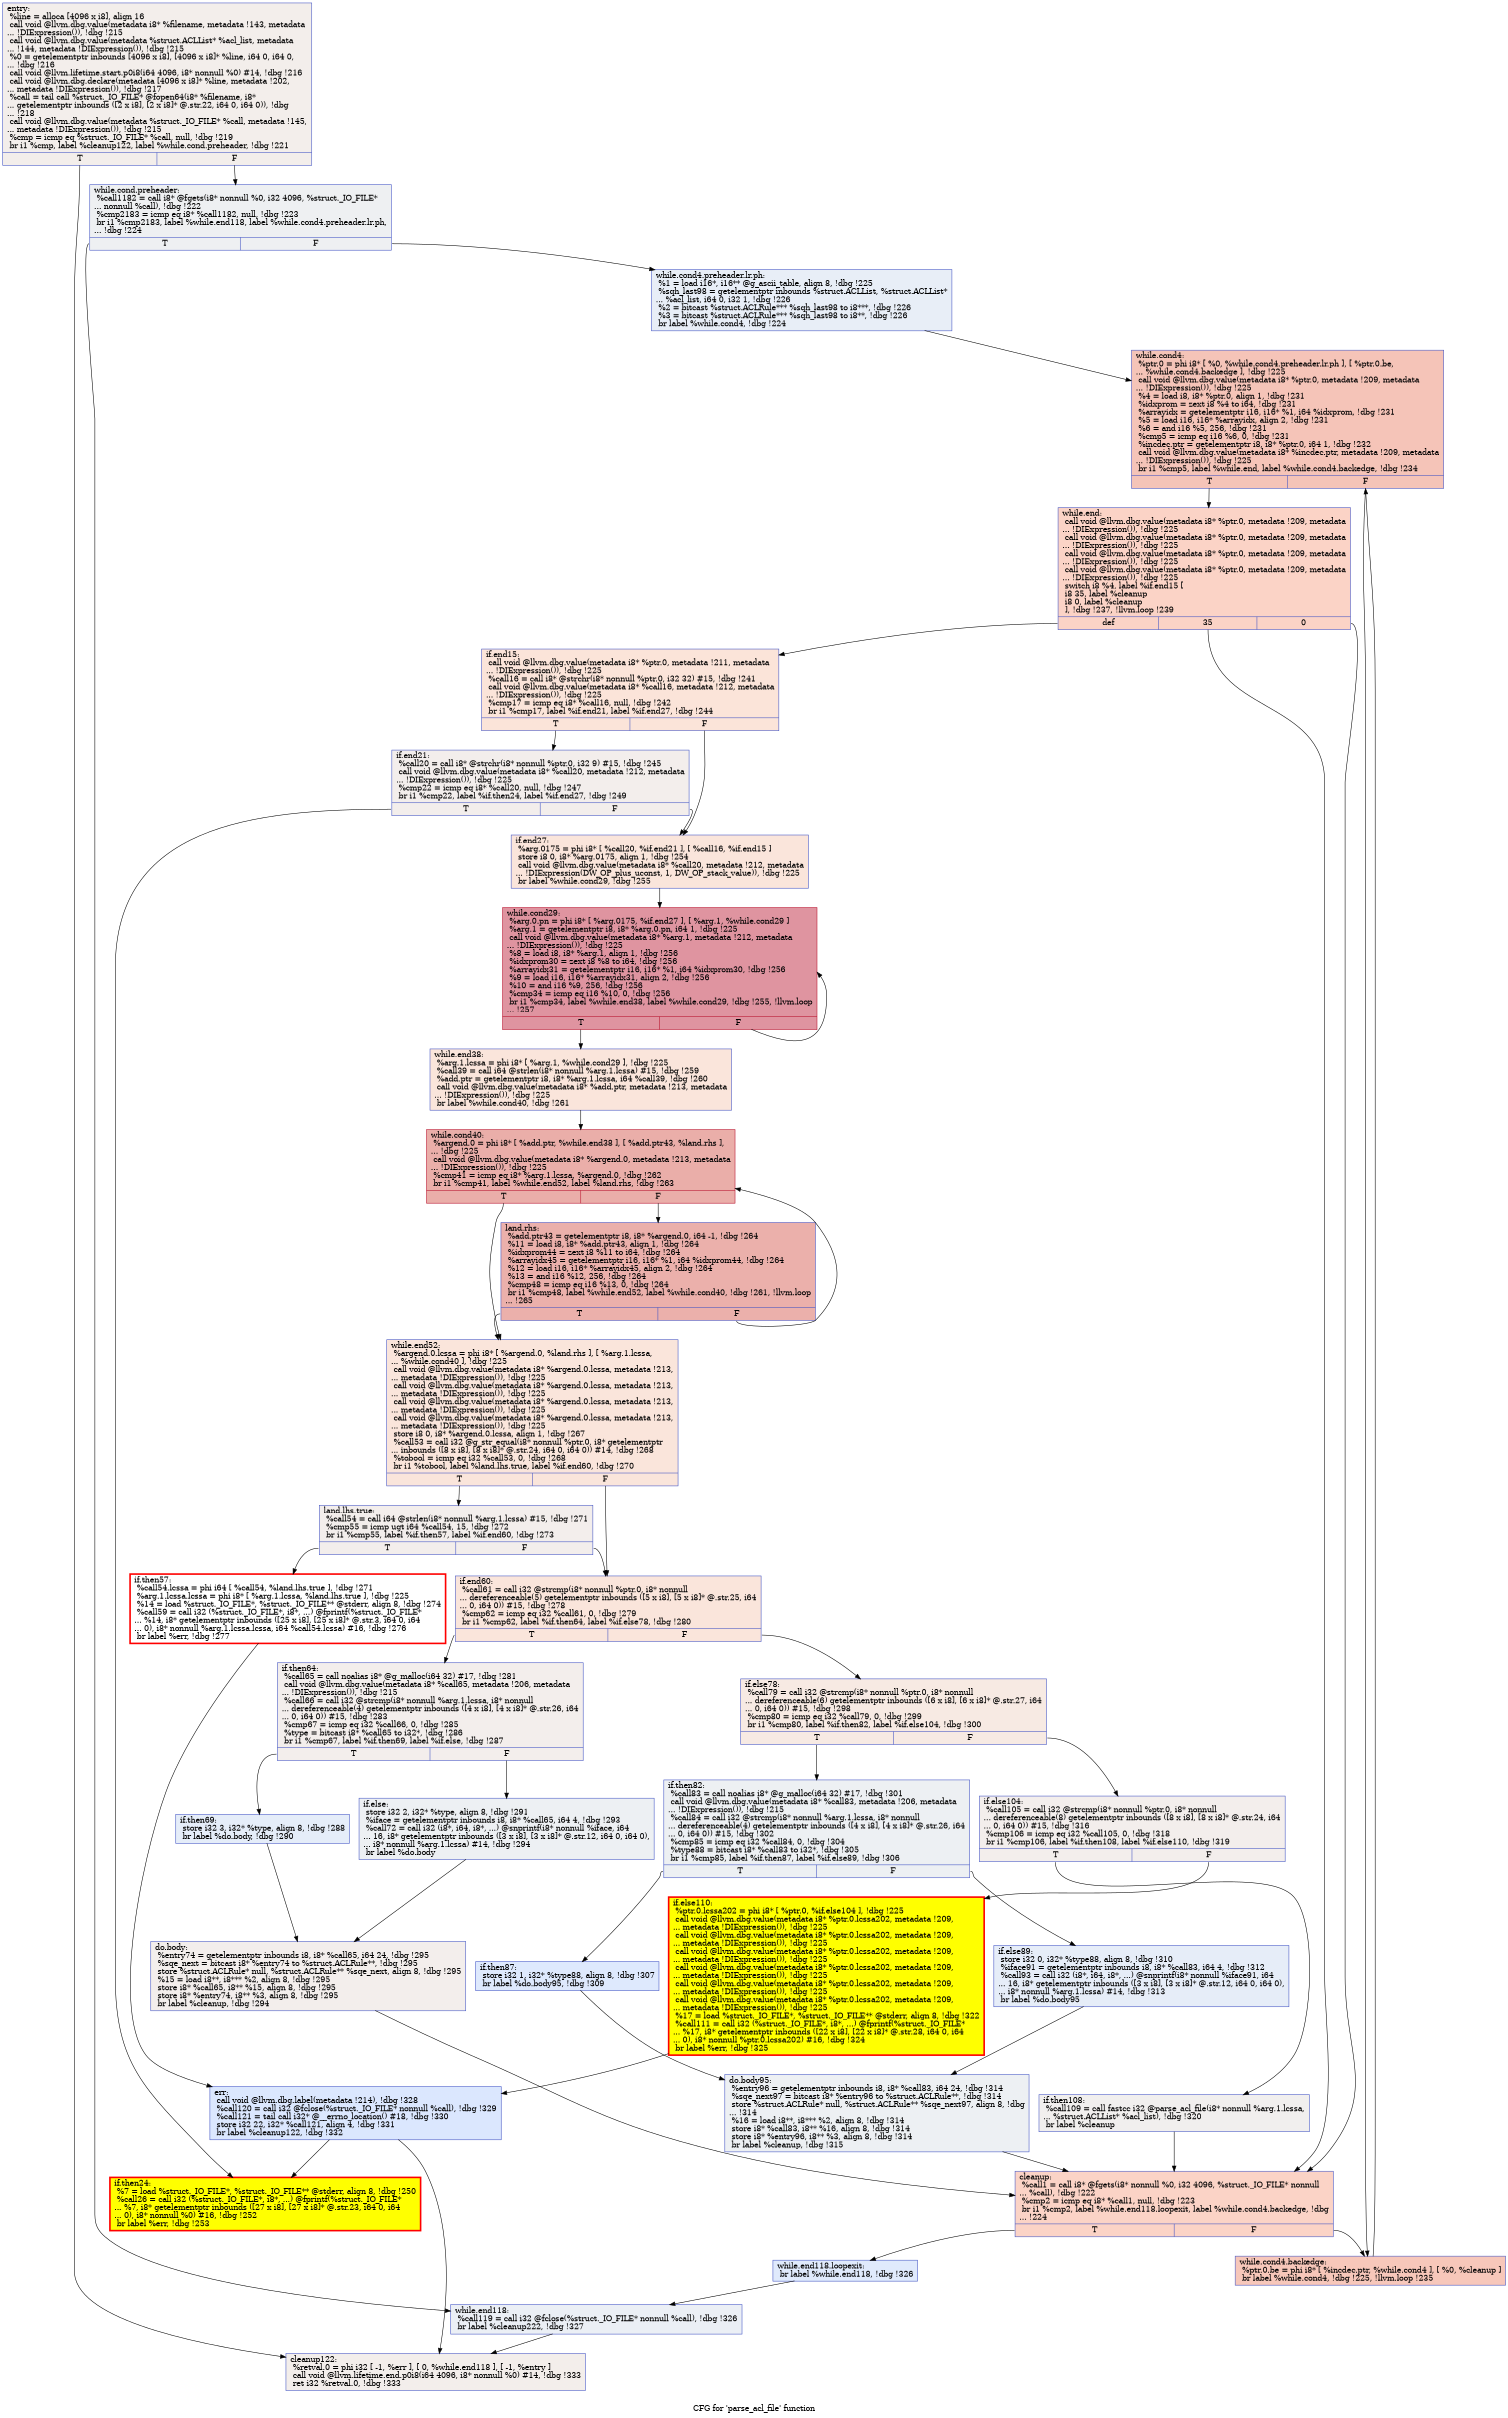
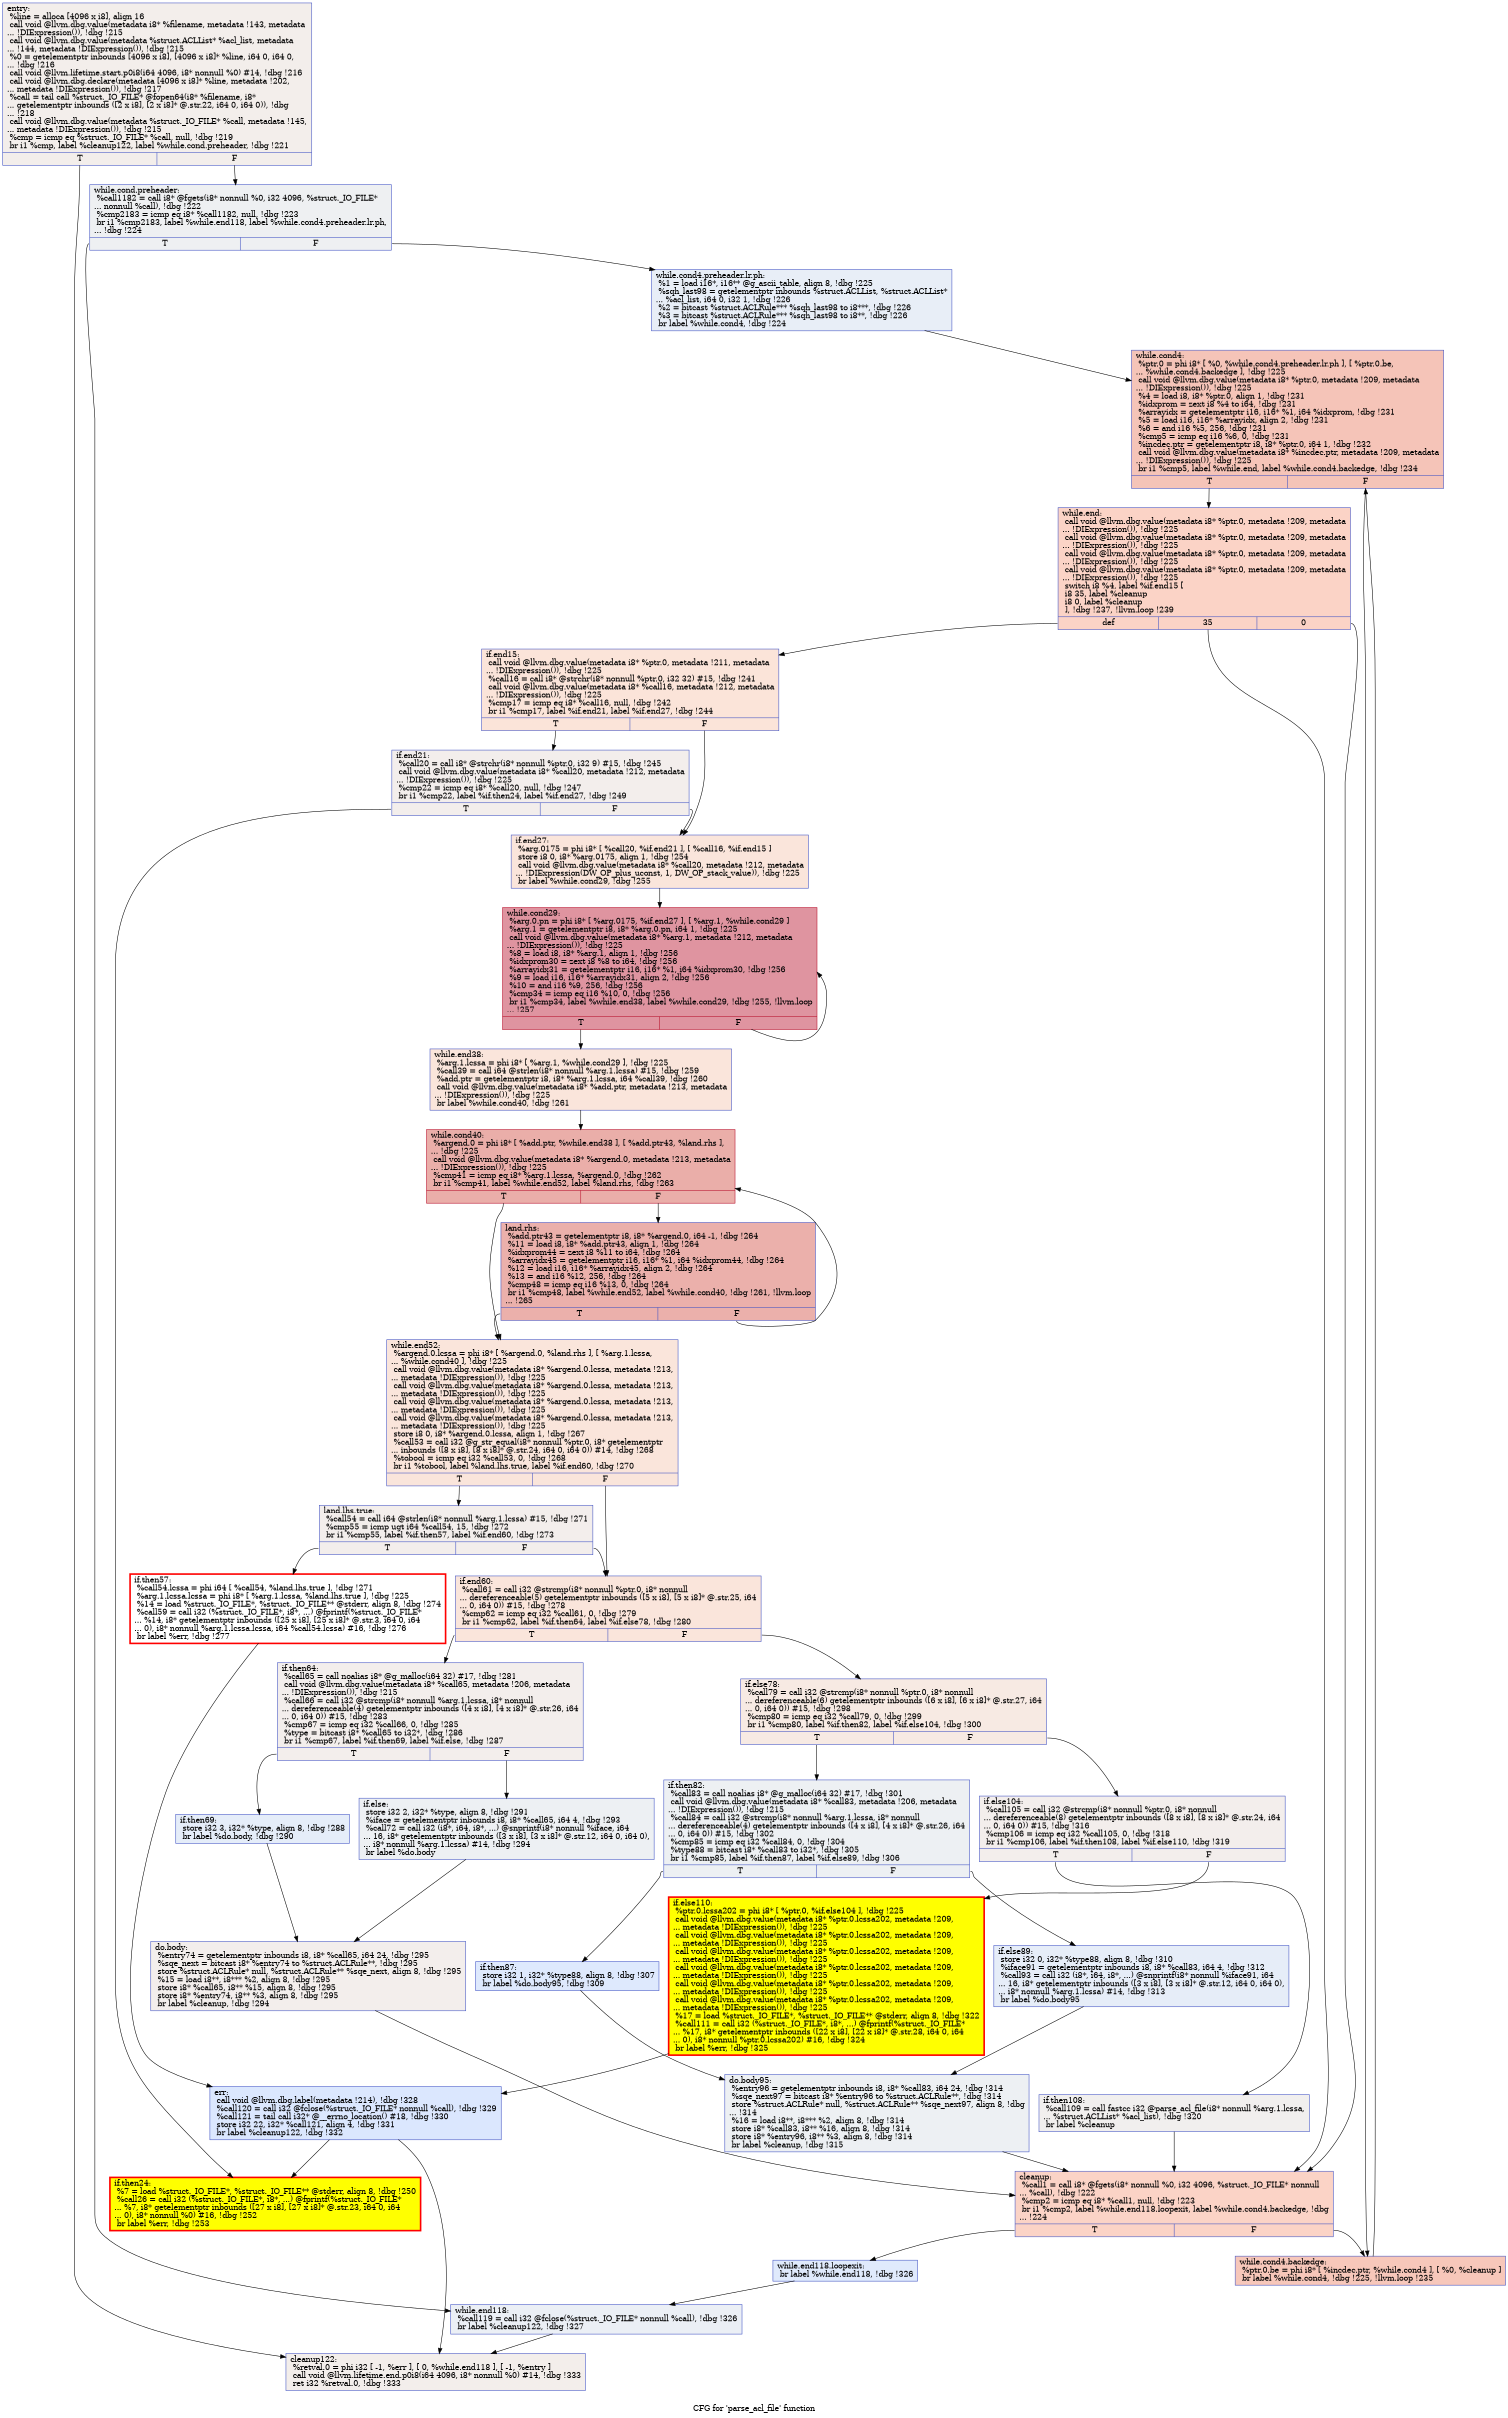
node "while.end118:": text "br label %cleanup222, !dbg !327" -> "br label %cleanup122, !dbg !327"
